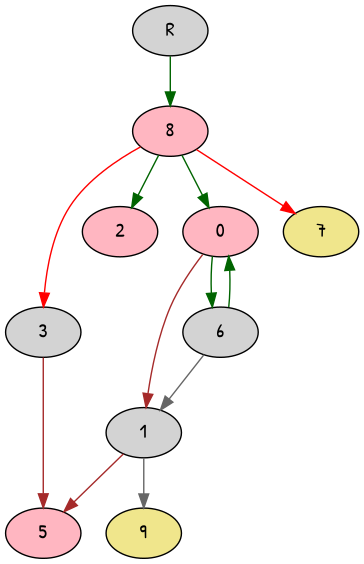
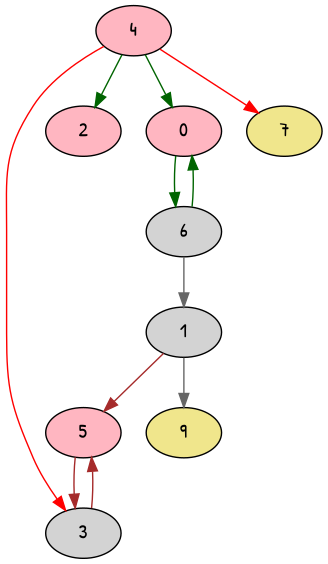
node "R": removed
node "8": label "8" -> "4"
edge "0" -> "1": removed
edge "5" -> "3": added
